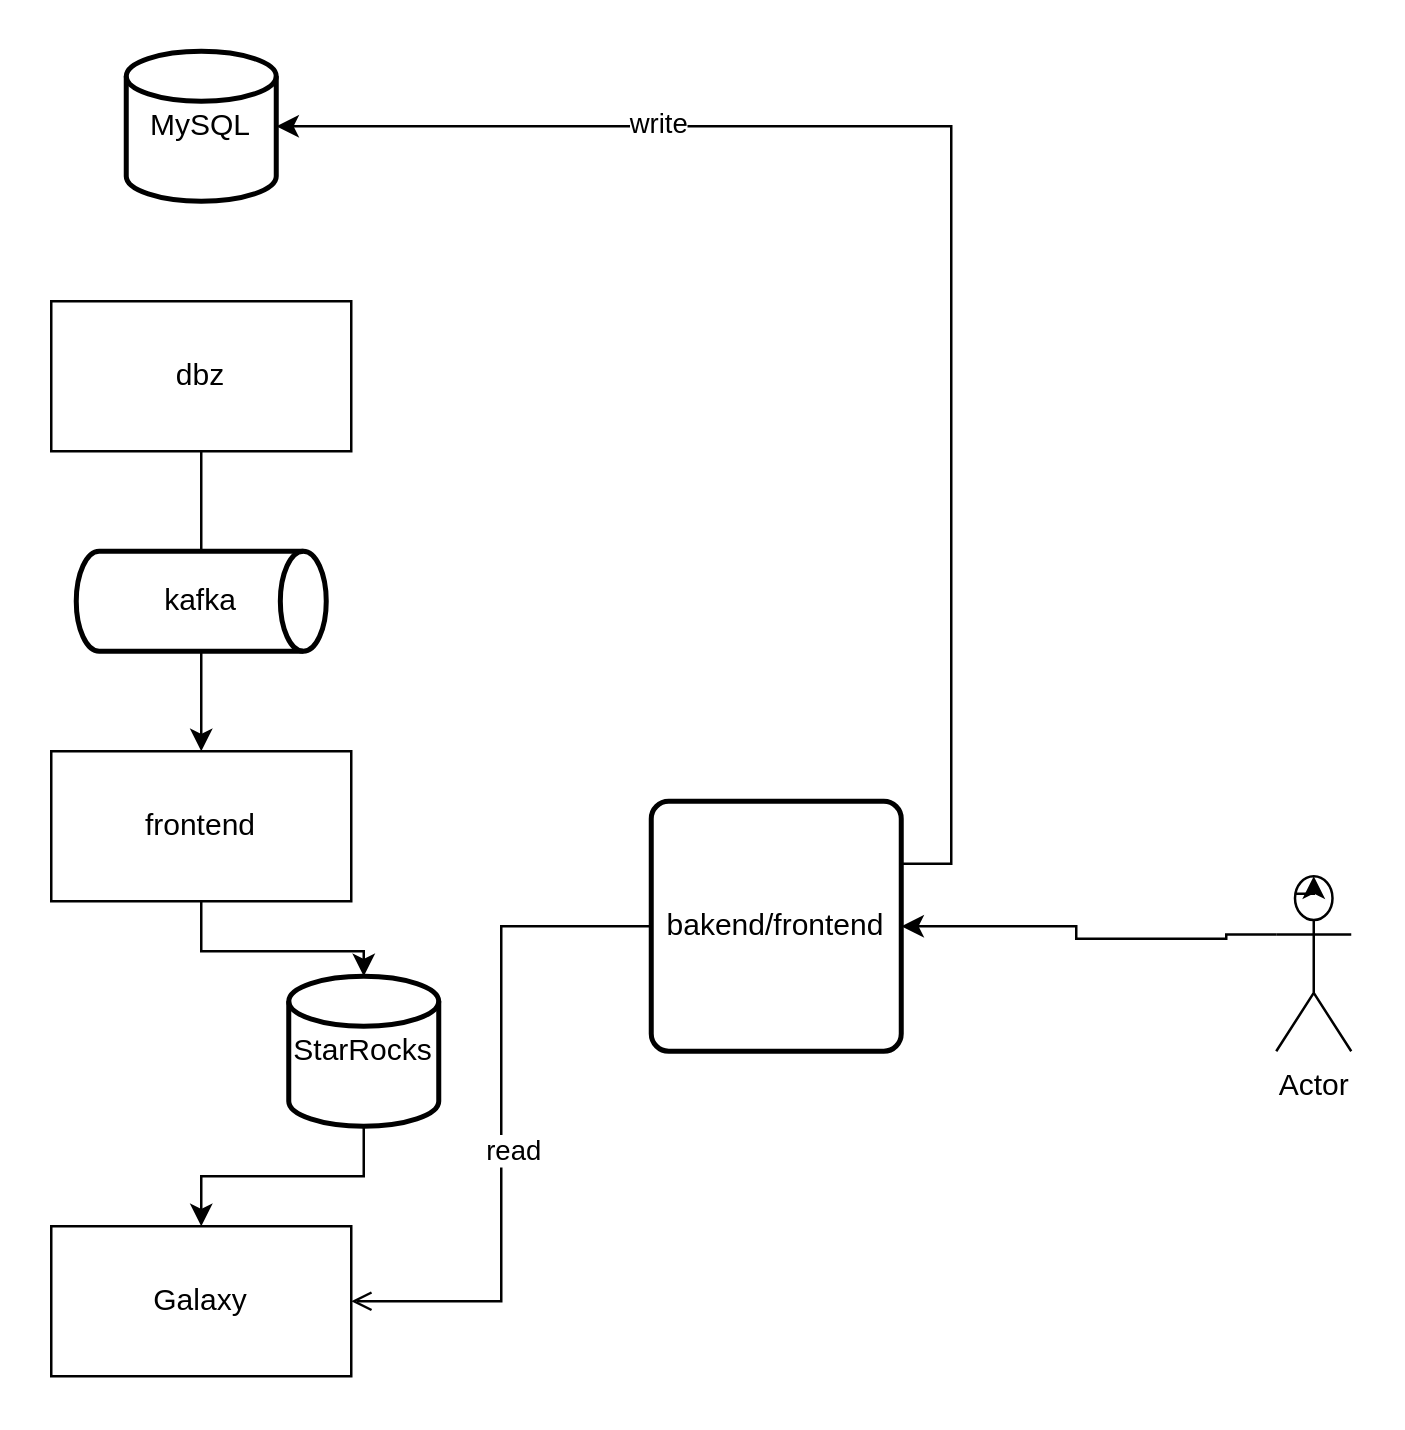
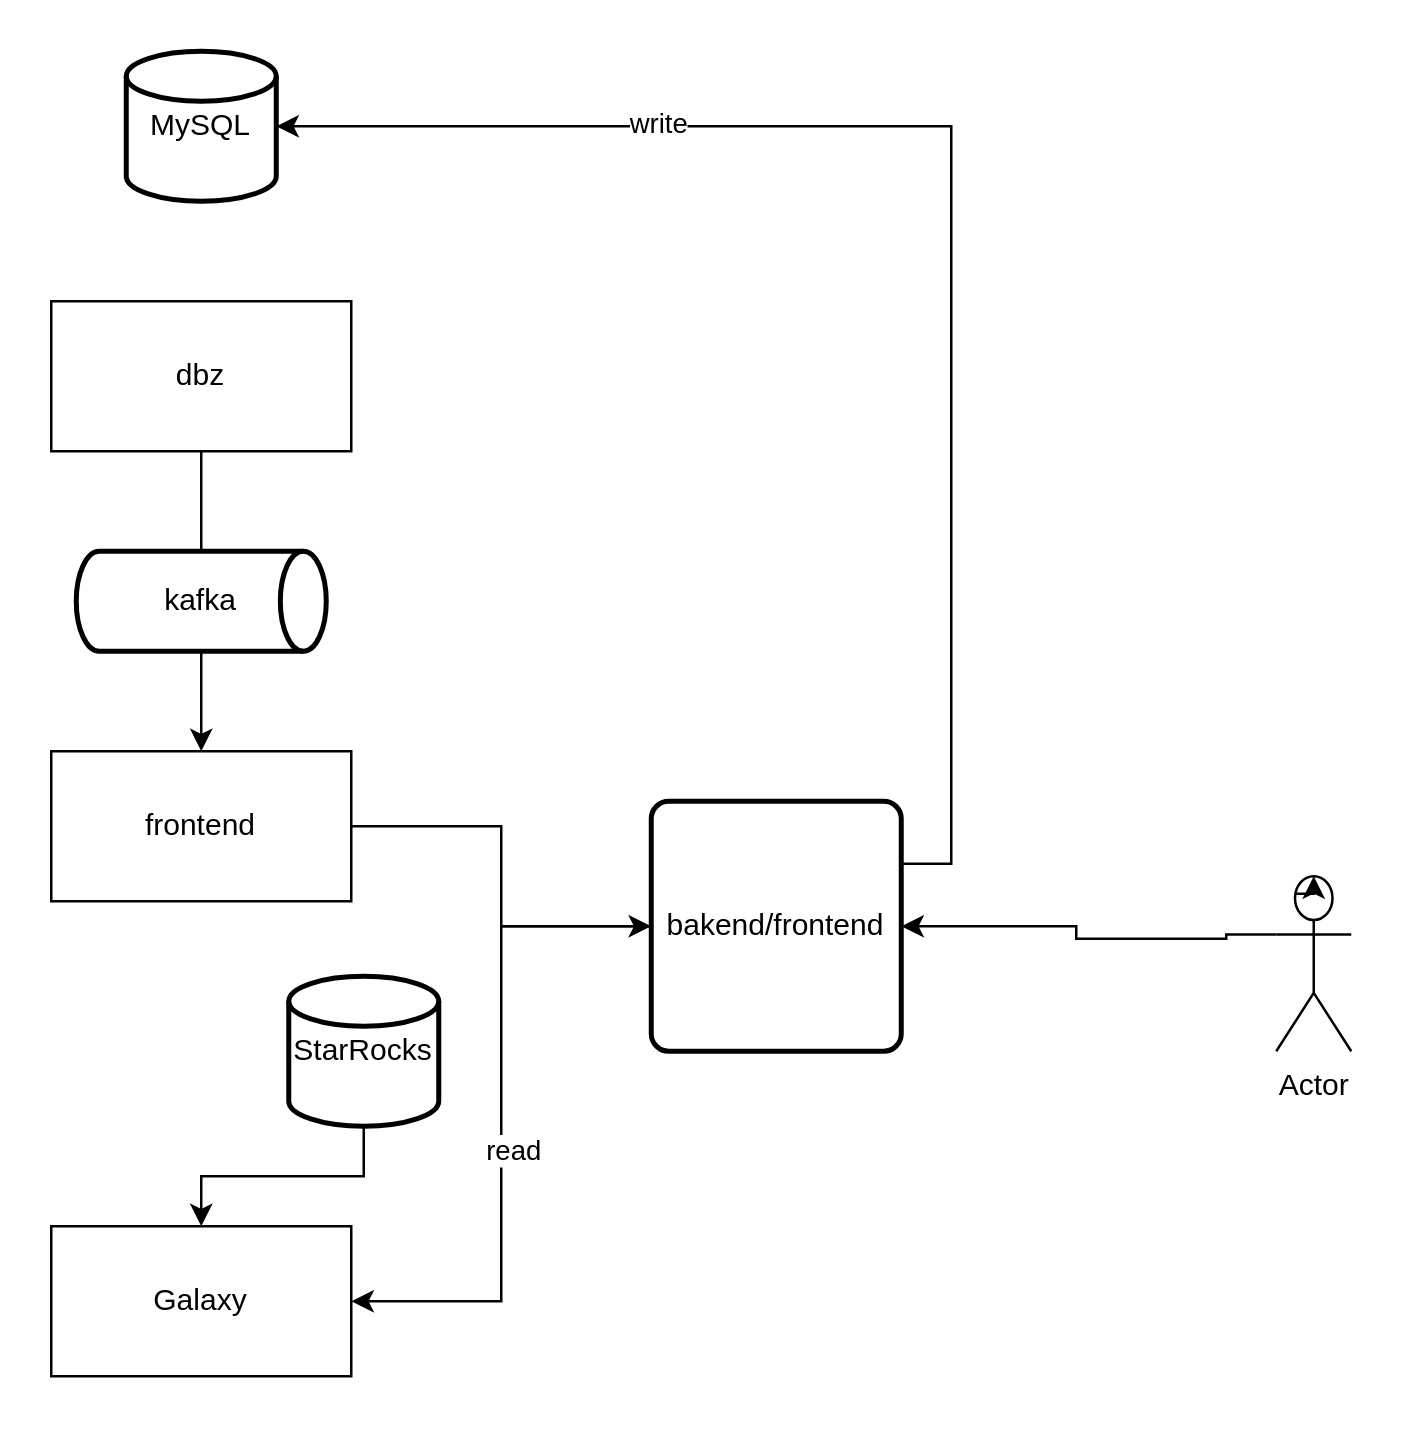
edge "frontend" -> "StarRocks": now "frontend" -> "bakend/frontend"
edge "bakend/frontend" -> "Galaxy": arrowhead open -> classic
